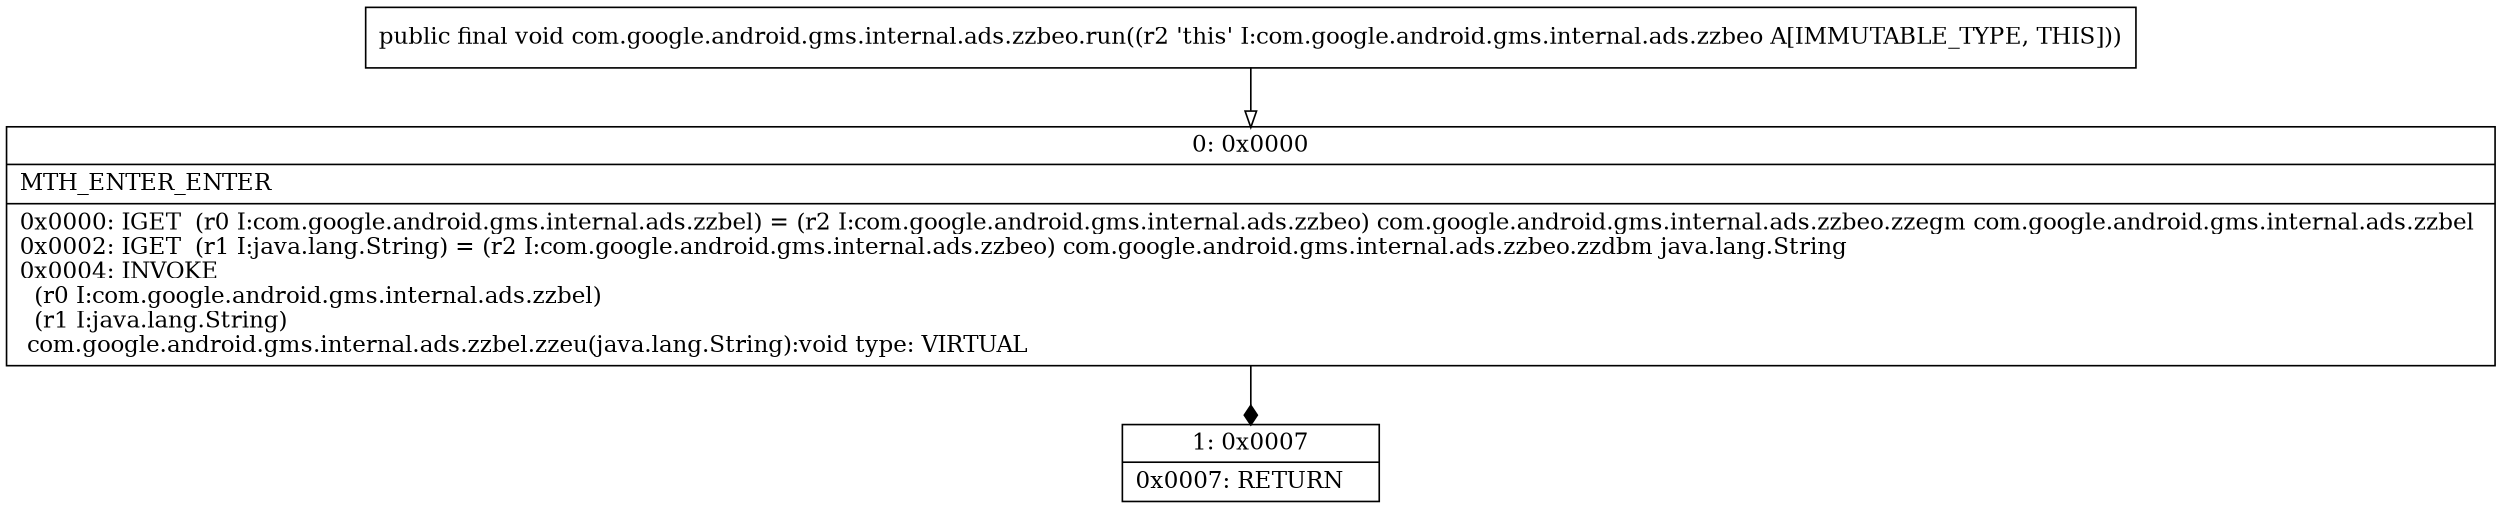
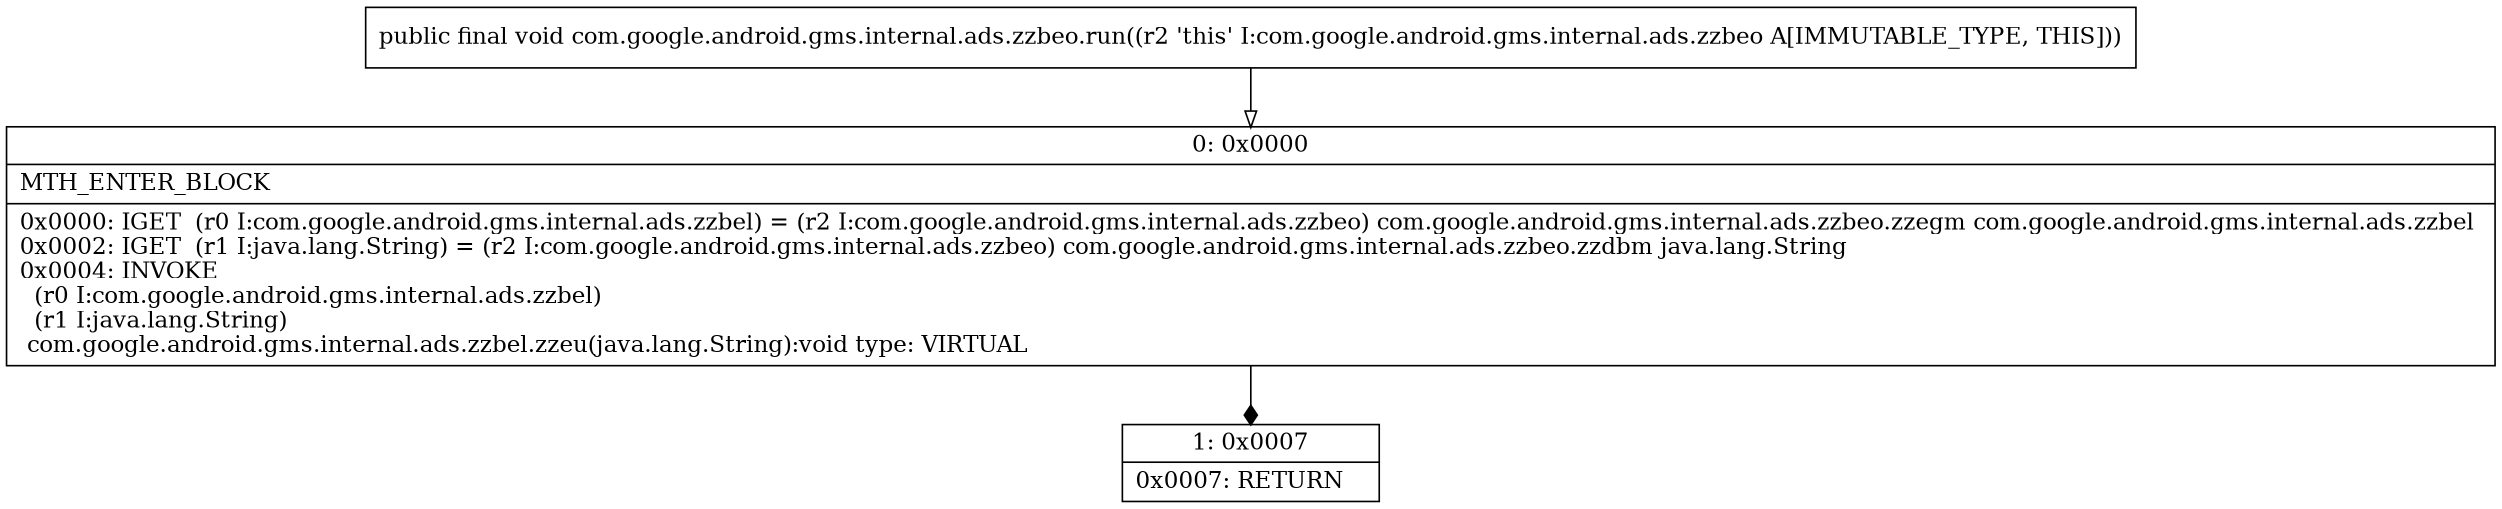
node "0: 0x0000": text "MTH_ENTER_ENTER" -> "MTH_ENTER_BLOCK"
